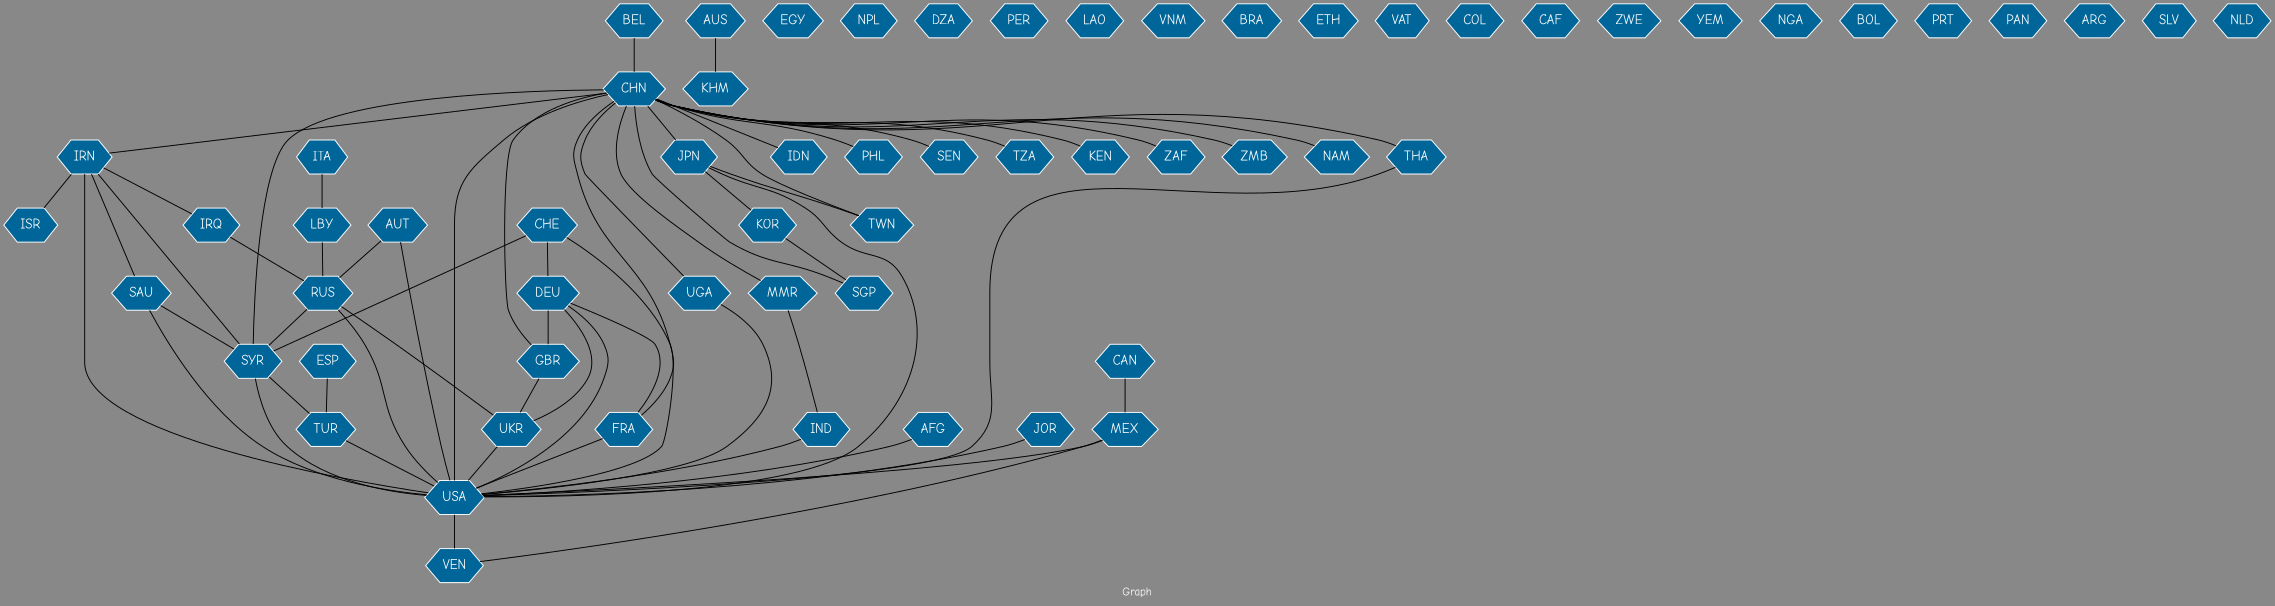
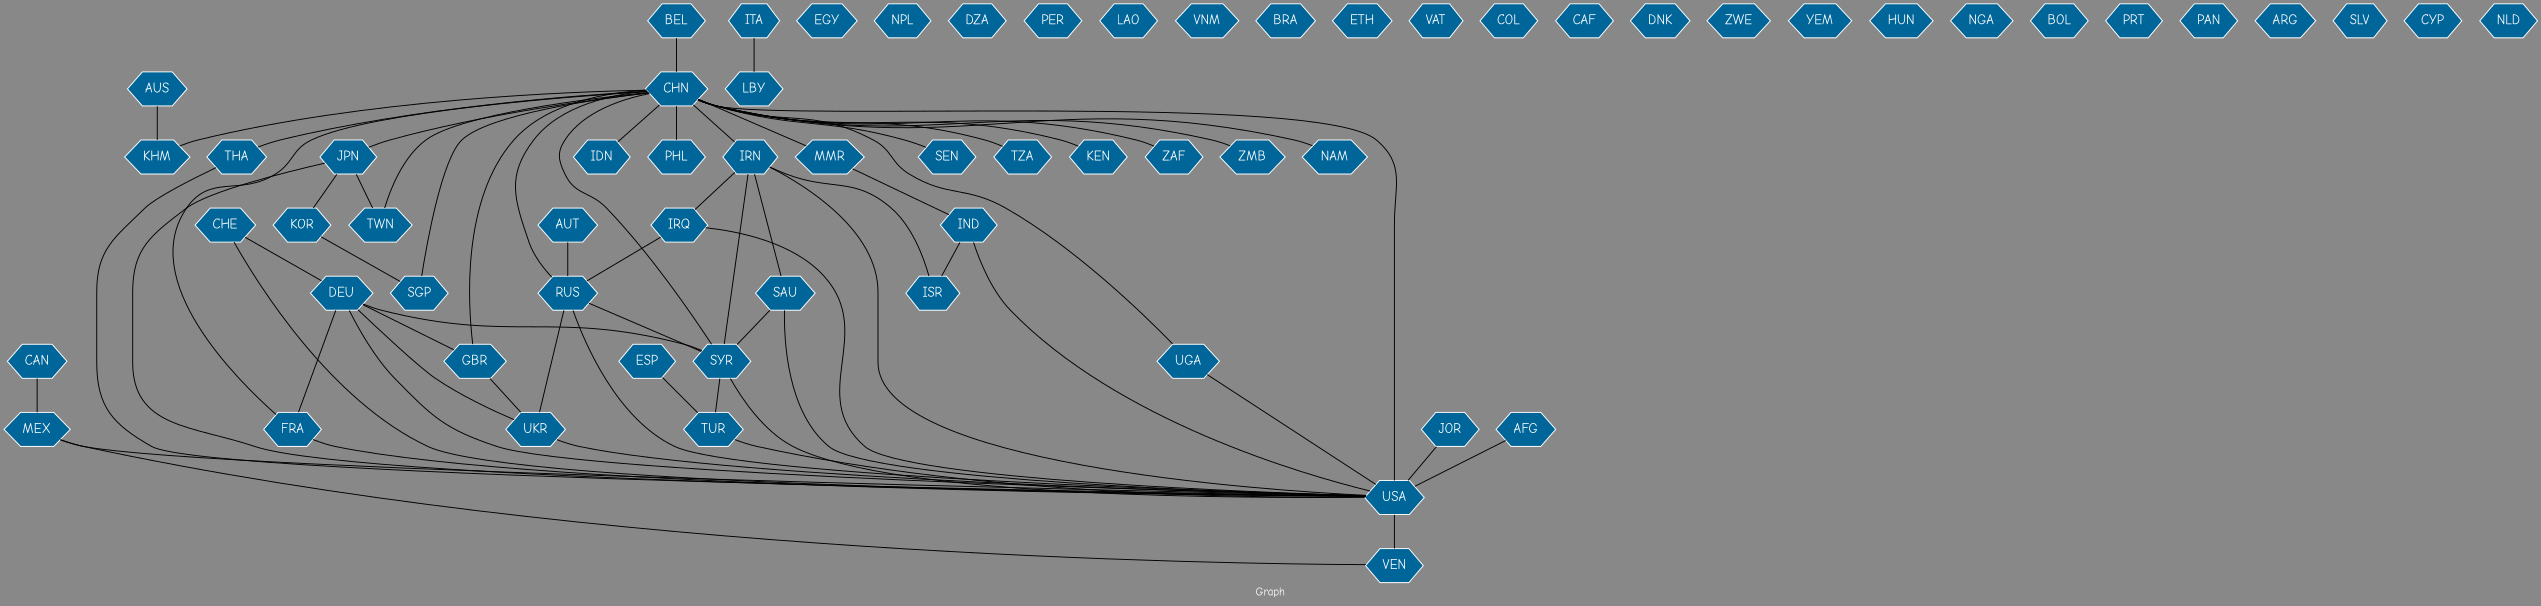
node "DNK": added
node "HUN": added
node "CYP": added
edge "CHN" -- "KHM": added
edge "LBY" -- "RUS": now "CHN" -- "RUS"
edge "IND" -- "ISR": added
edge "CHE" -- "SYR": now "DEU" -- "SYR"
edge "AUT" -- "USA": now "IRQ" -- "USA"
